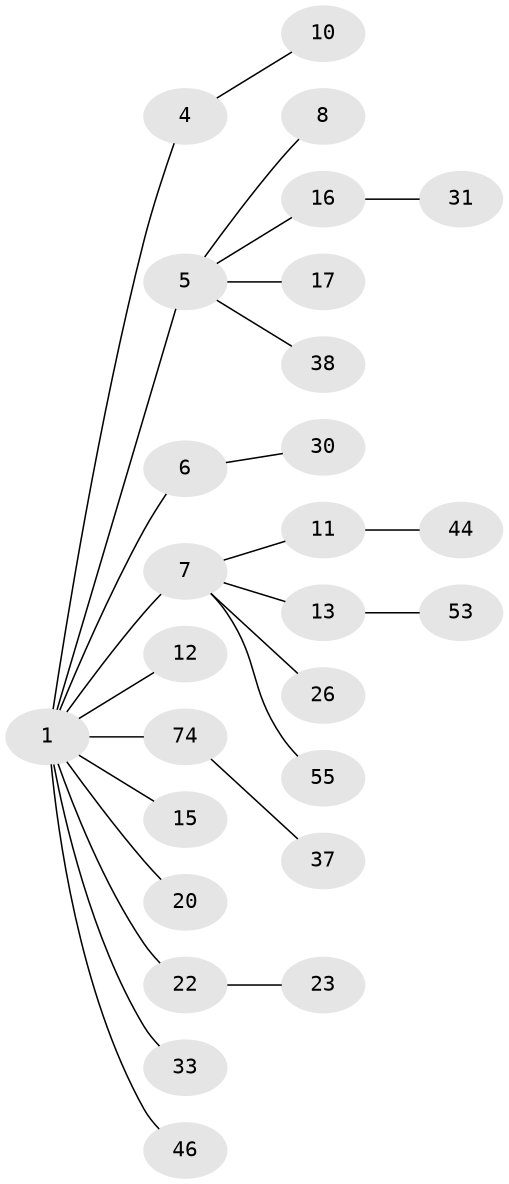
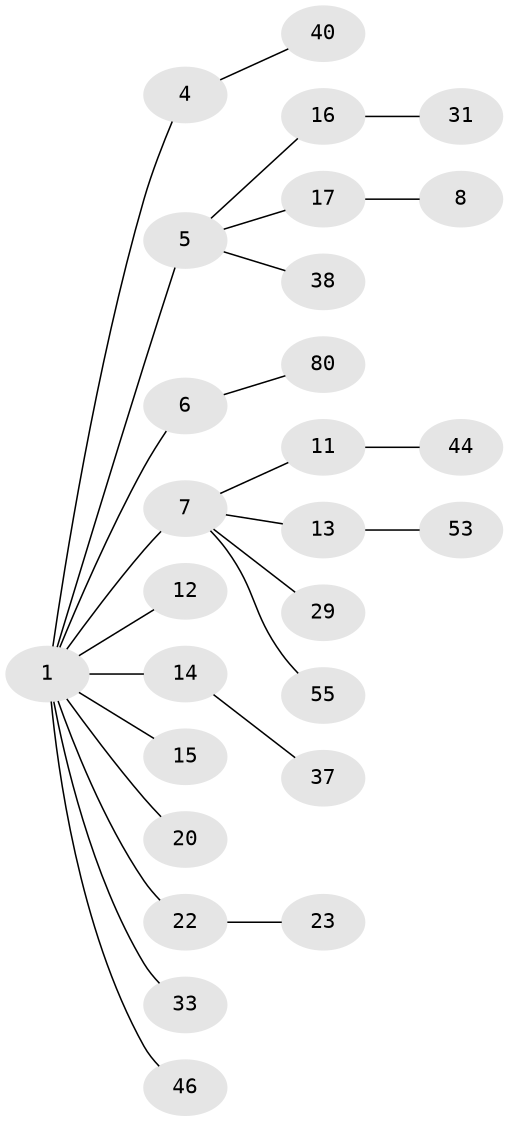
node "10": label "10" -> "40"
edge "8" -- "5": now "8" -- "17"
node "30": label "30" -> "80"
node "26": label "26" -> "29"
node "74": label "74" -> "14"
